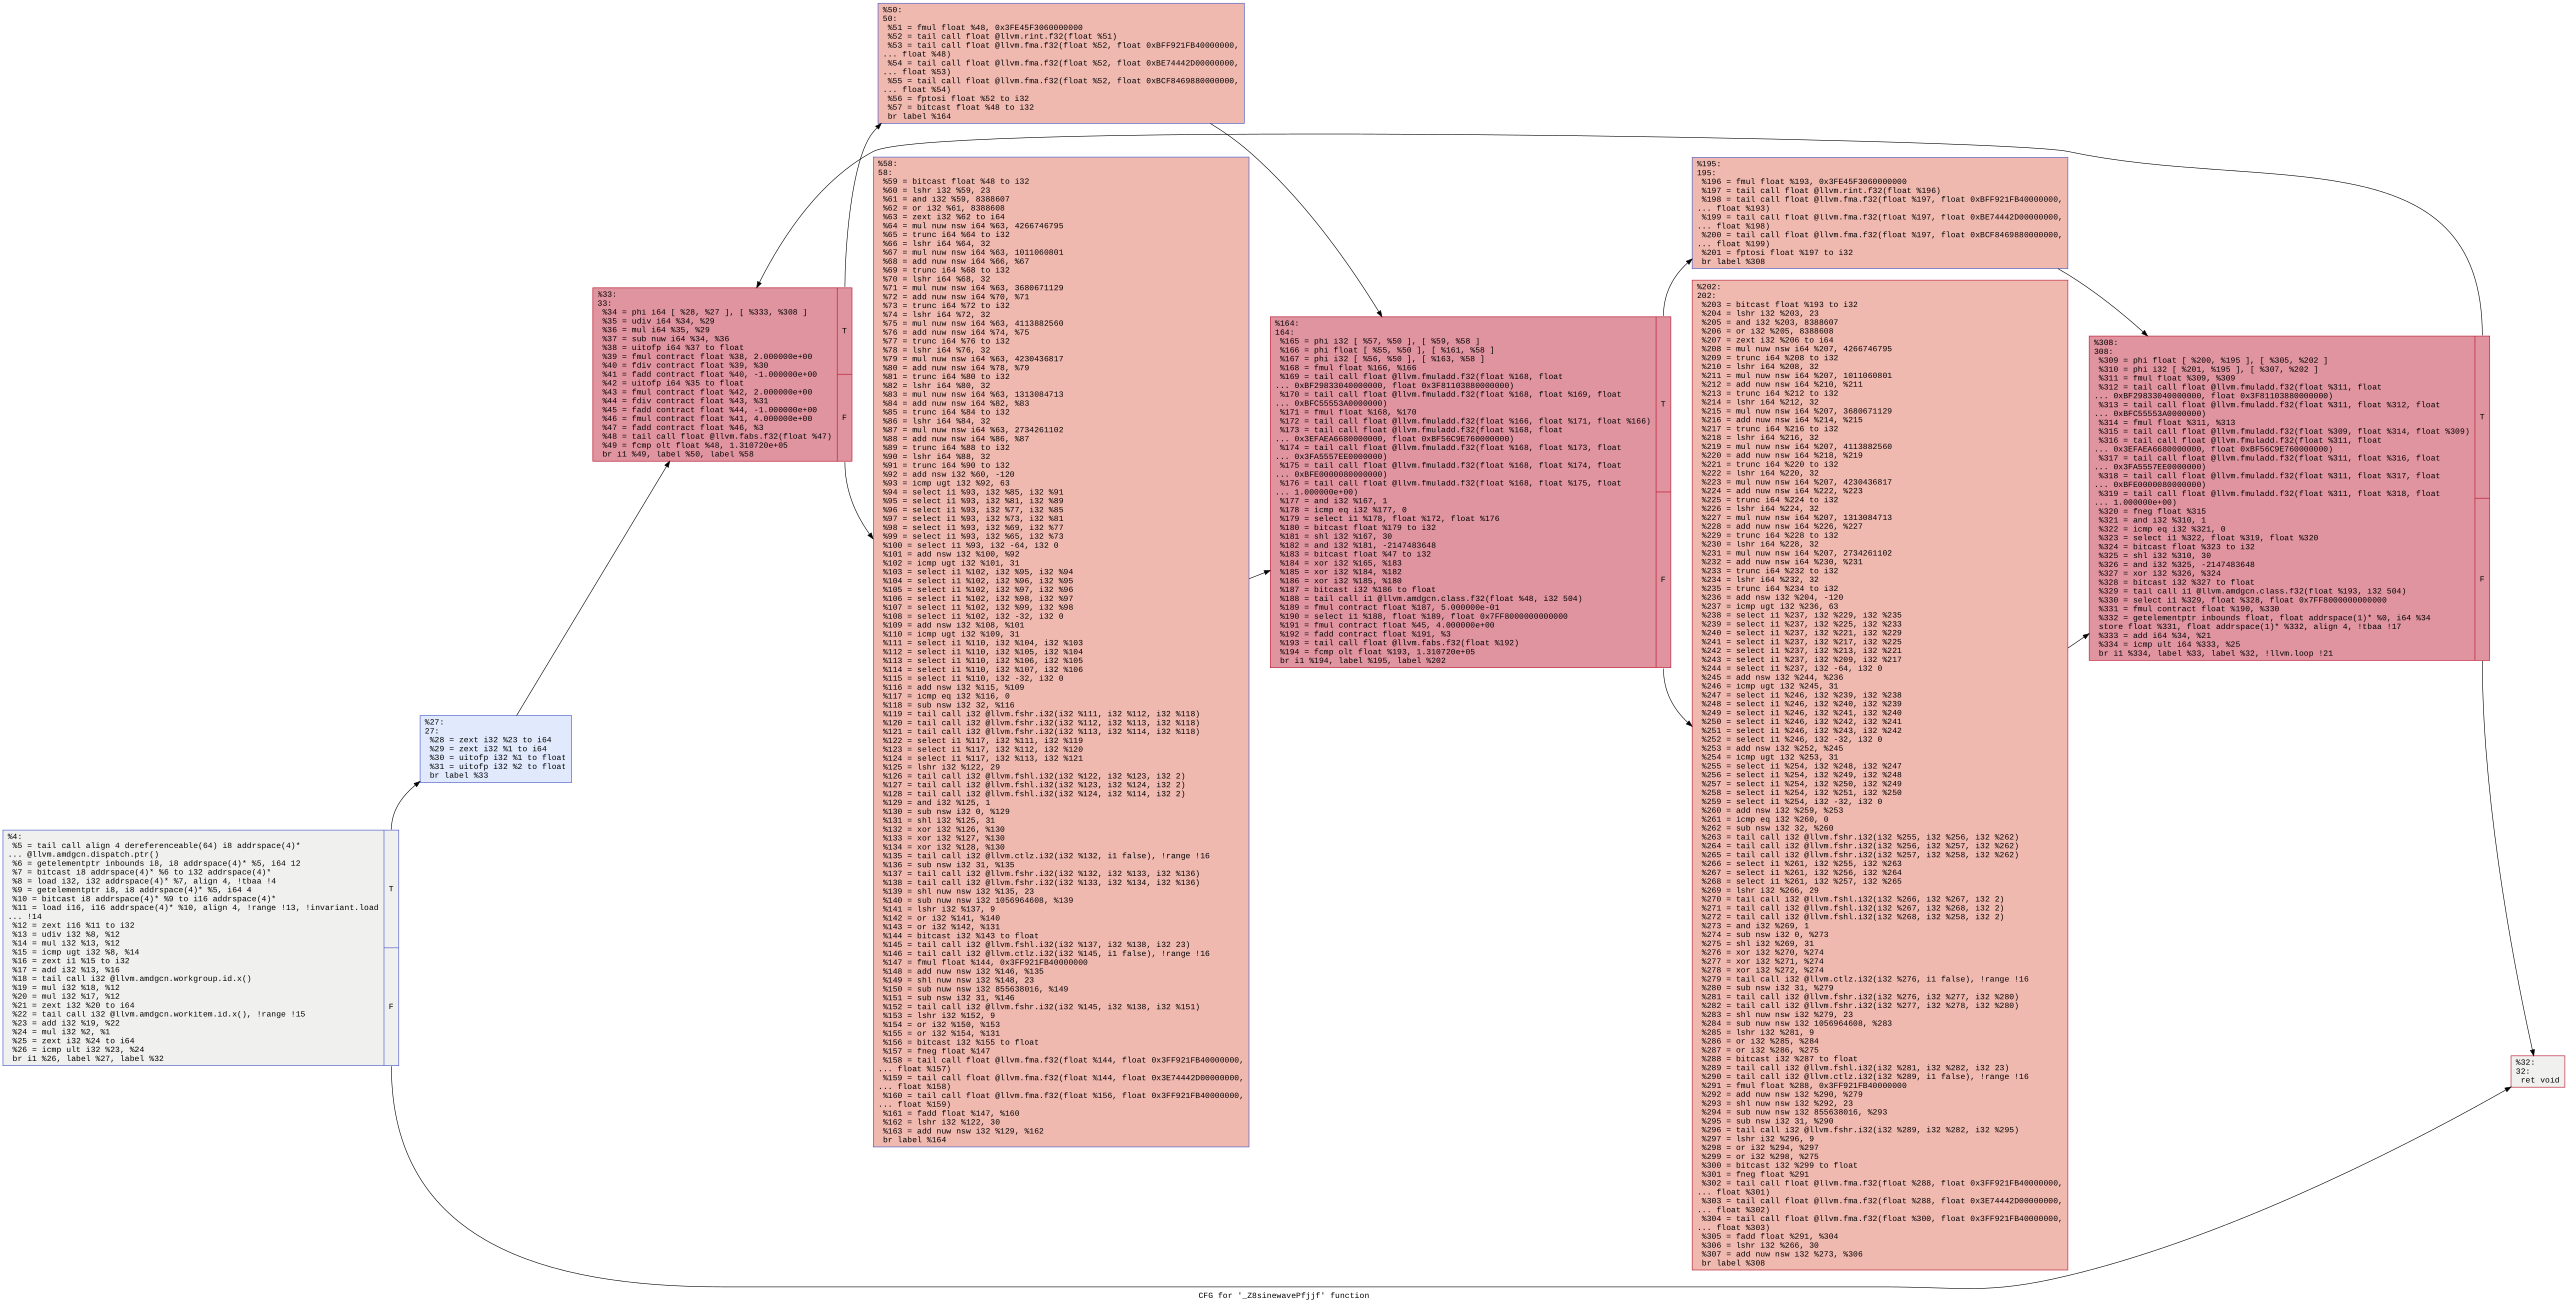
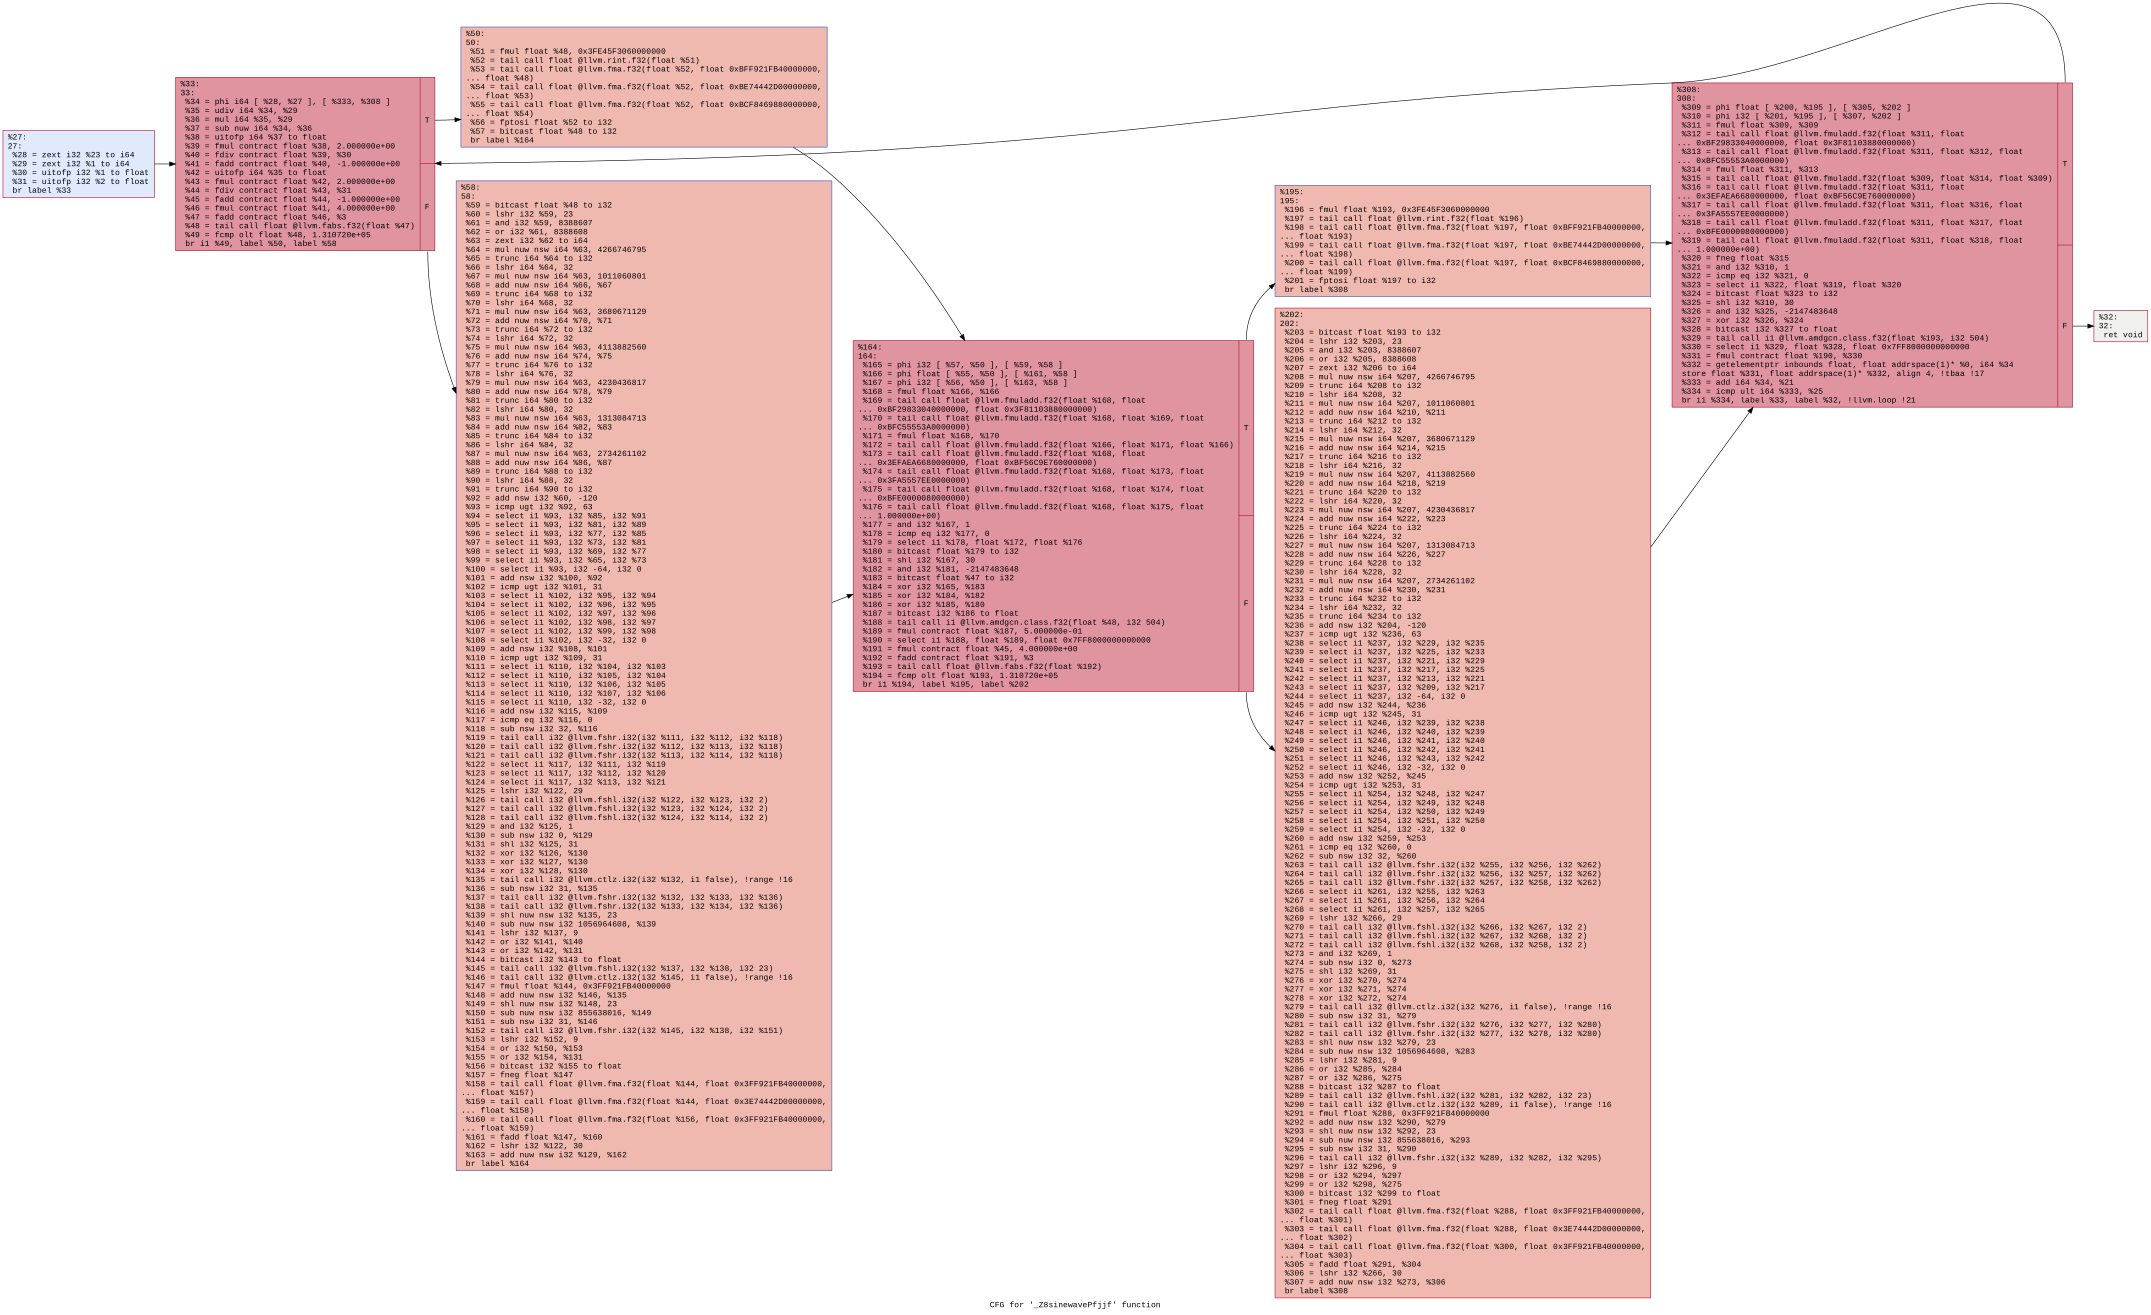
node "%27:": color #3d50c3ff -> #b70d28ff
node "%4:": removed
